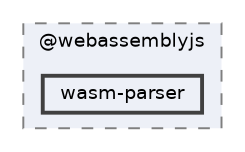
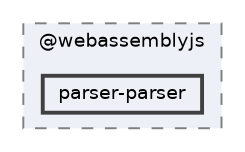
node "wasm-parser": label "wasm-parser" -> "parser-parser"
